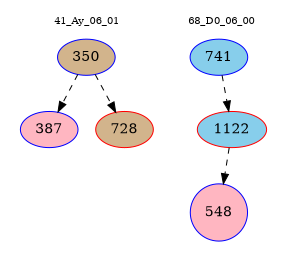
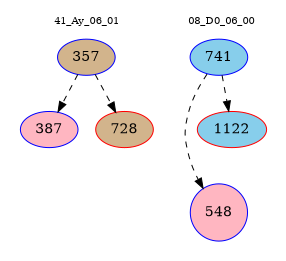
cluster "68_D0_06_00": label "68_D0_06_00" -> "08_D0_06_00"
node "350": label "350" -> "357"
edge "1122" -> "548": now "741" -> "548"
